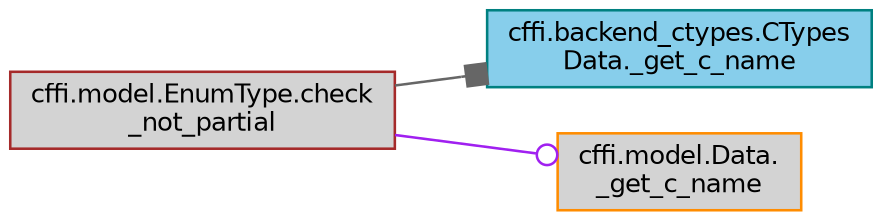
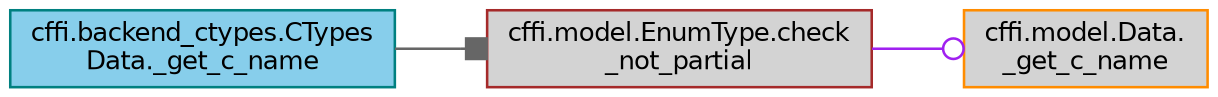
edge "cffi.model.EnumType.check _not_partial" -> "cffi.backend_ctypes.CTypes Data._get_c_name": reversed
